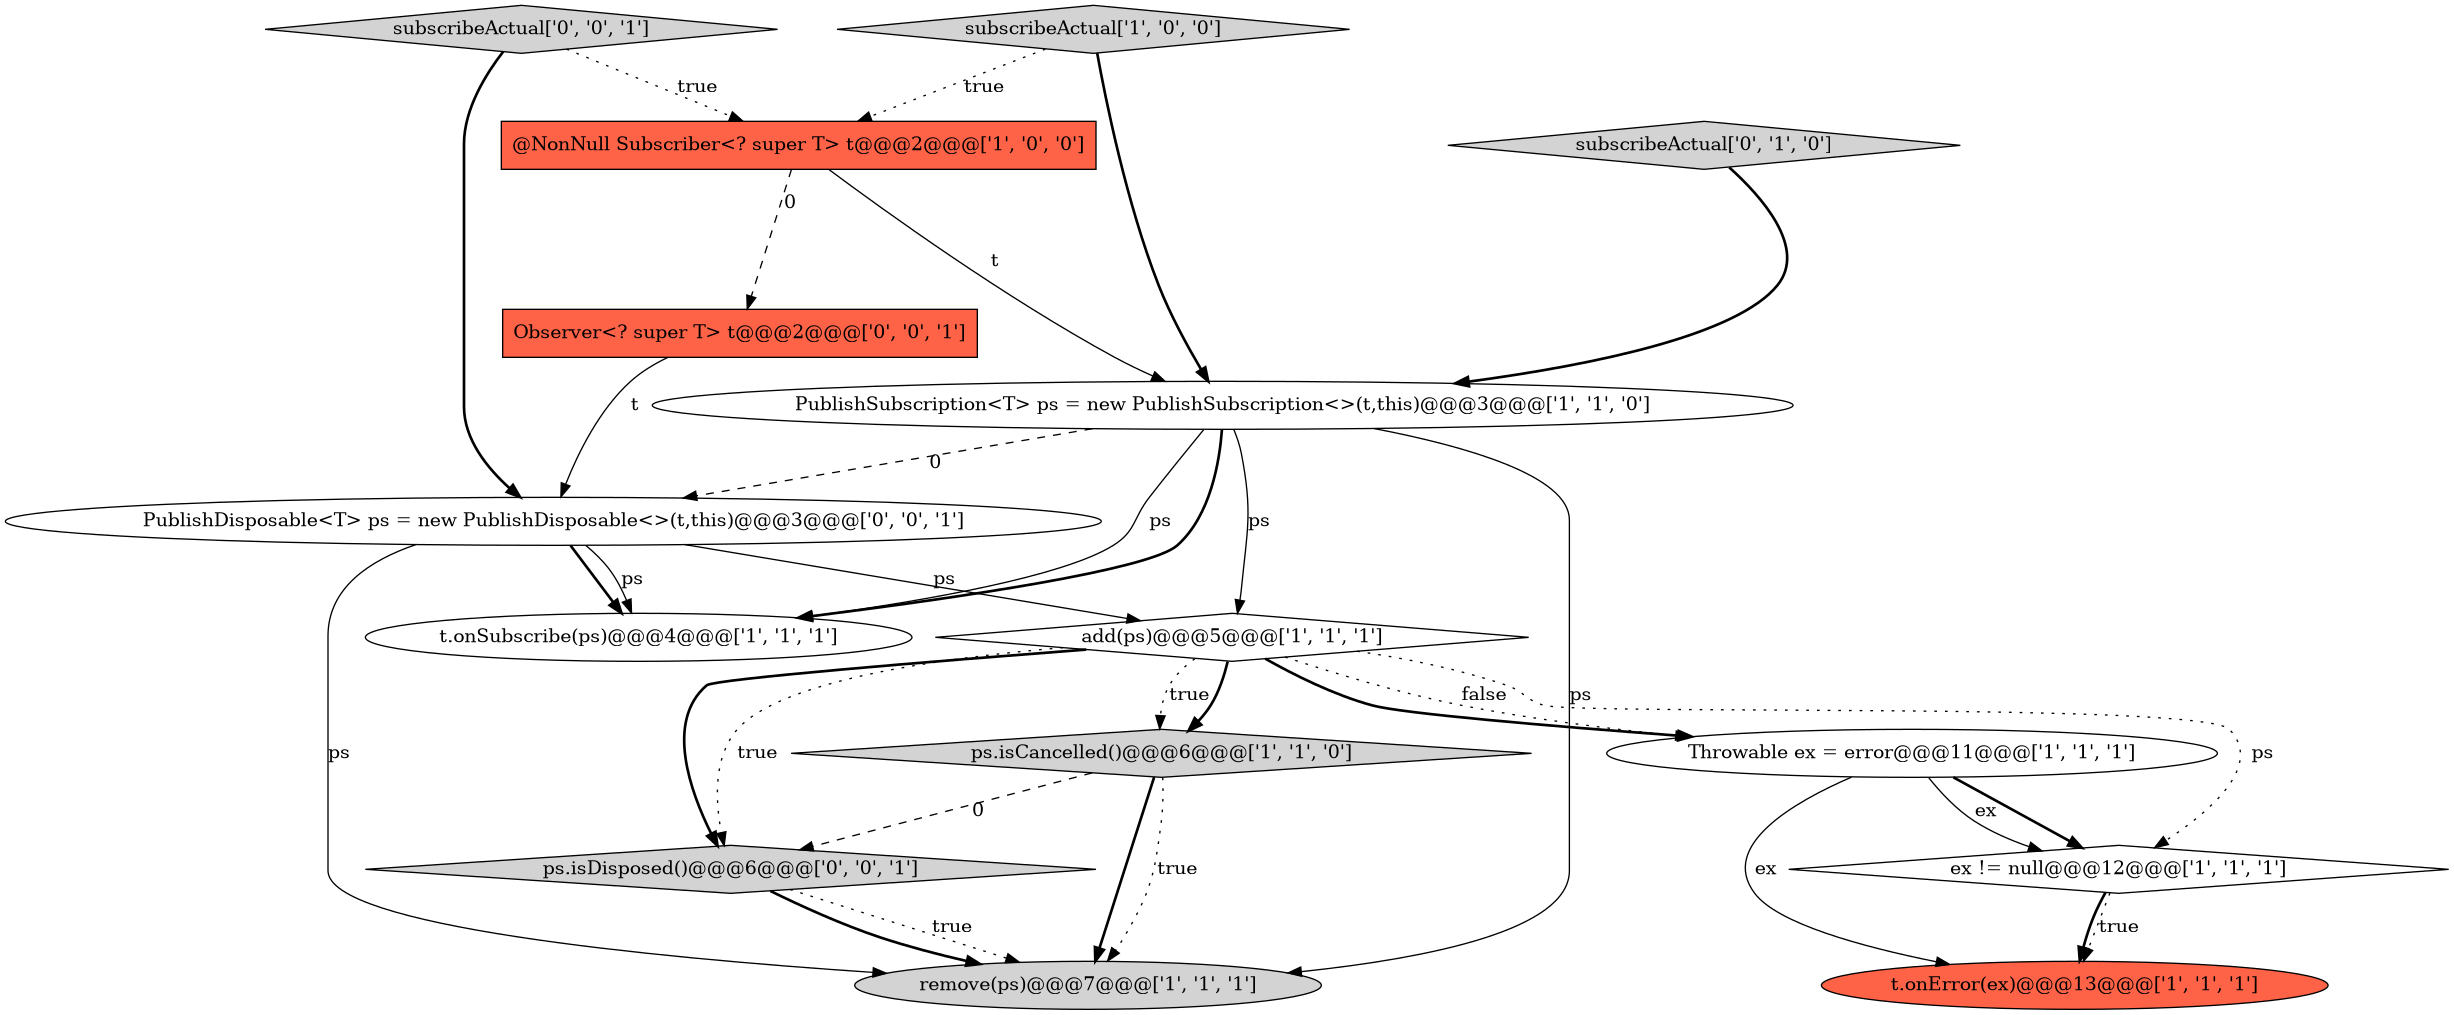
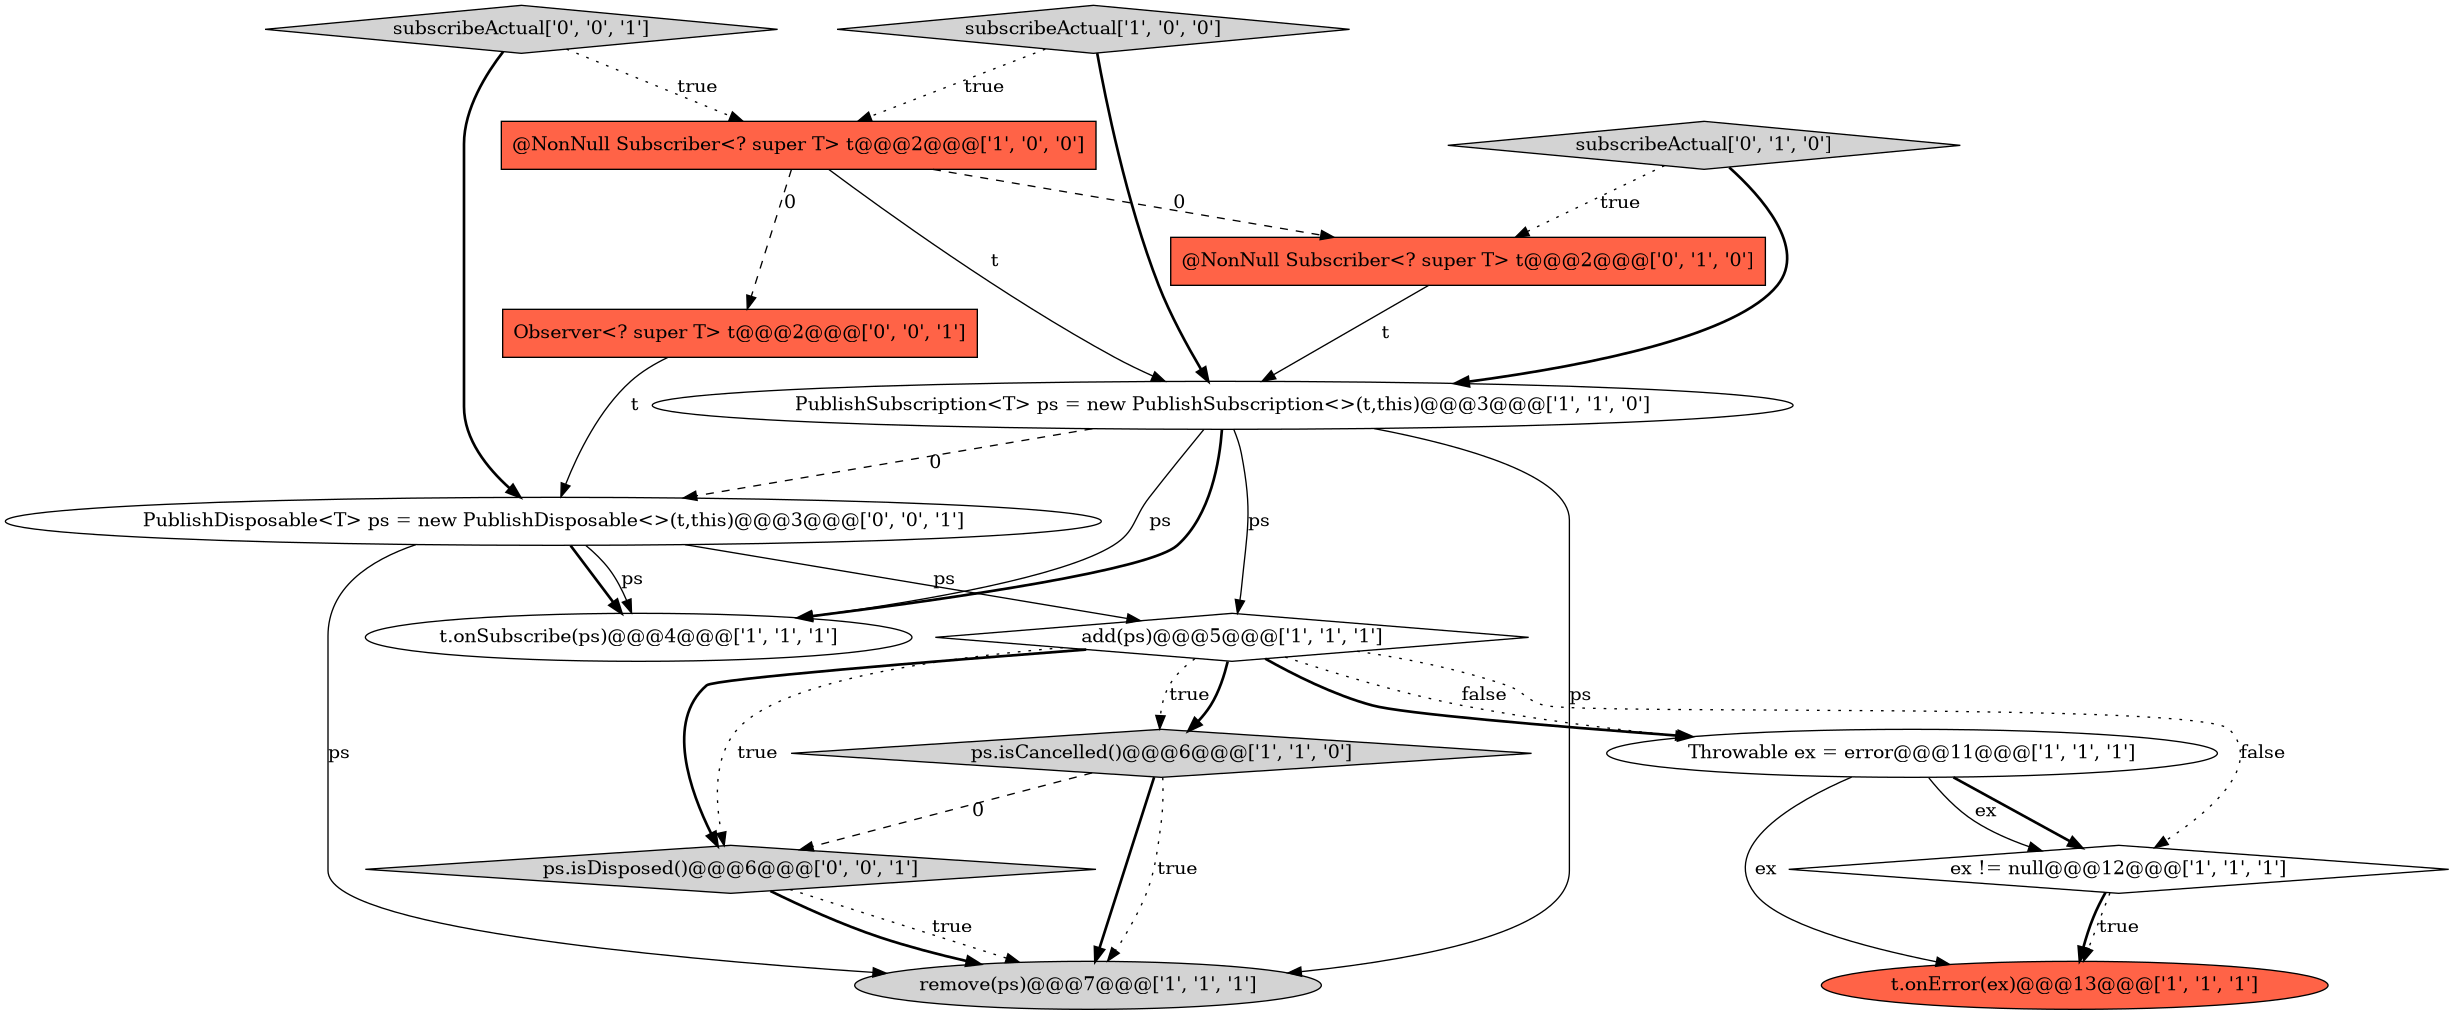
node "@NonNull Subscriber<? super T> t@@@2@@@['0', '1', '0']": added
edge "add(ps)@@@5@@@['1', '1', '1']" -> "ex != null@@@12@@@['1', '1', '1']": label "ps" -> "false"
